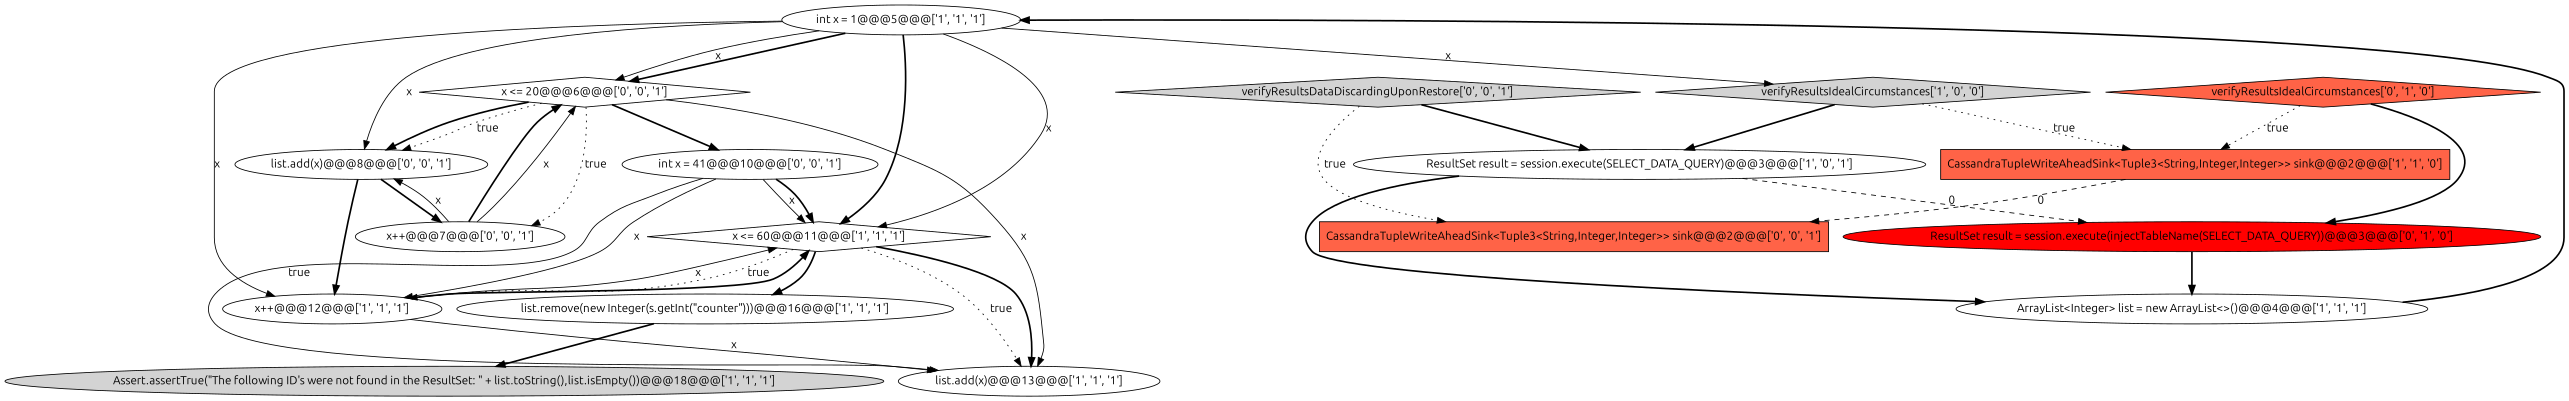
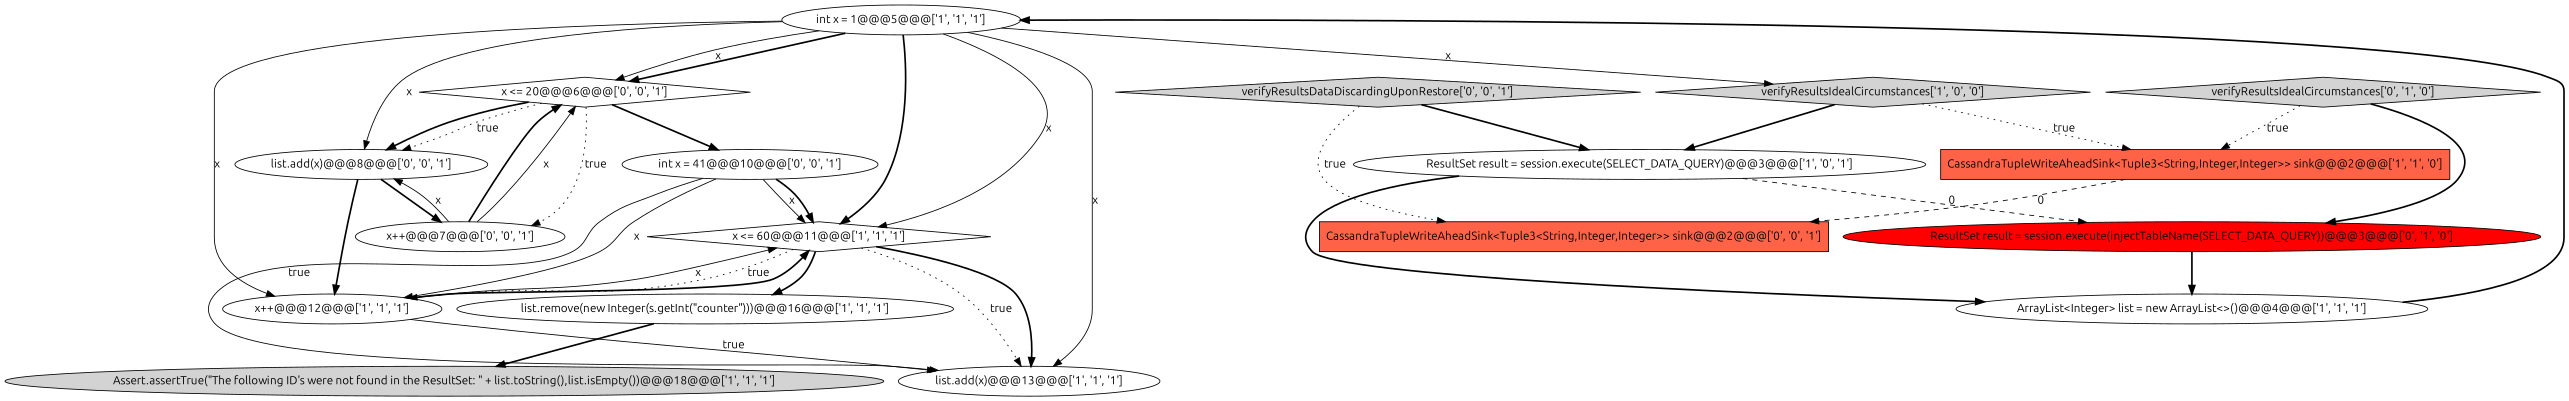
node "verifyResultsIdealCircumstances['0', '1', '0']": fillcolor tomato -> lightgray
edge "x <= 20@@@6@@@['0', '0', '1']" -> "list.add(x)@@@13@@@['1', '1', '1']": now "int x = 1@@@5@@@['1', '1', '1']" -> "list.add(x)@@@13@@@['1', '1', '1']"
edge "x++@@@12@@@['1', '1', '1']" -> "list.add(x)@@@13@@@['1', '1', '1']": label "x" -> "true"
